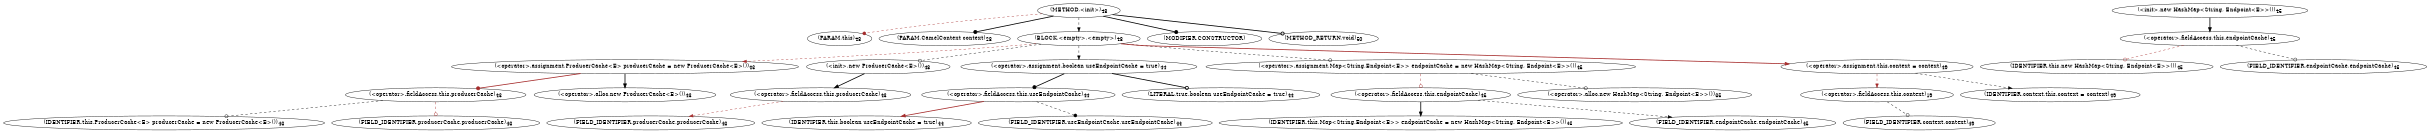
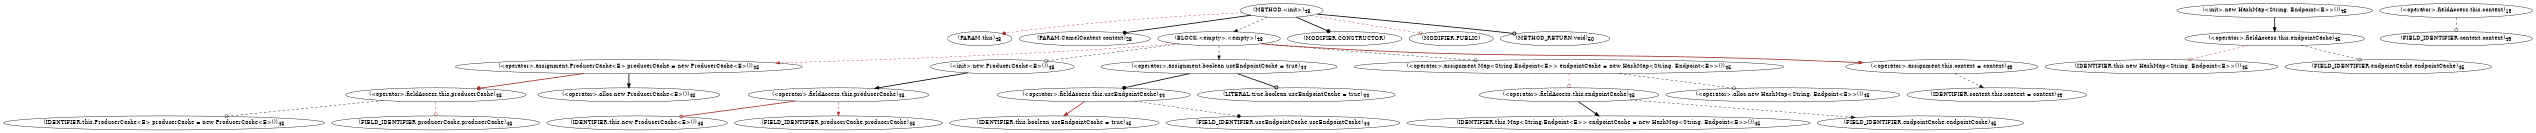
node "(MODIFIER,PUBLIC)": added
edge "(<operator>.assignment,this.context = context)" -> "(<operator>.fieldAccess,this.context)": removed
node "(<operator>.alloc,new HashMap<String, Endpoint<E>>())": text "35" -> "45"
node "(IDENTIFIER,this,boolean useEndpointCache = true)": text "44" -> "45"
node "(IDENTIFIER,this,new ProducerCache<E>())": added
